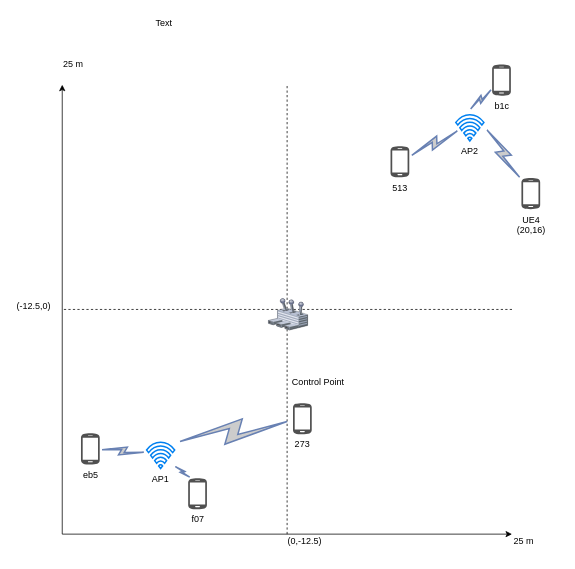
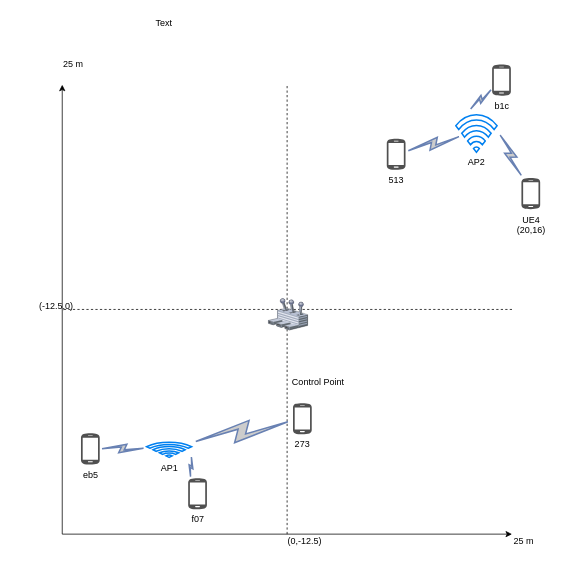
node "AP2": size 28x26 -> 41x38
node "513": moved (400, 162) -> (396, 154)
node "(-12.5,0)": moved (38, 305) -> (60, 305)
node "AP1": size 28x26 -> 45x15
